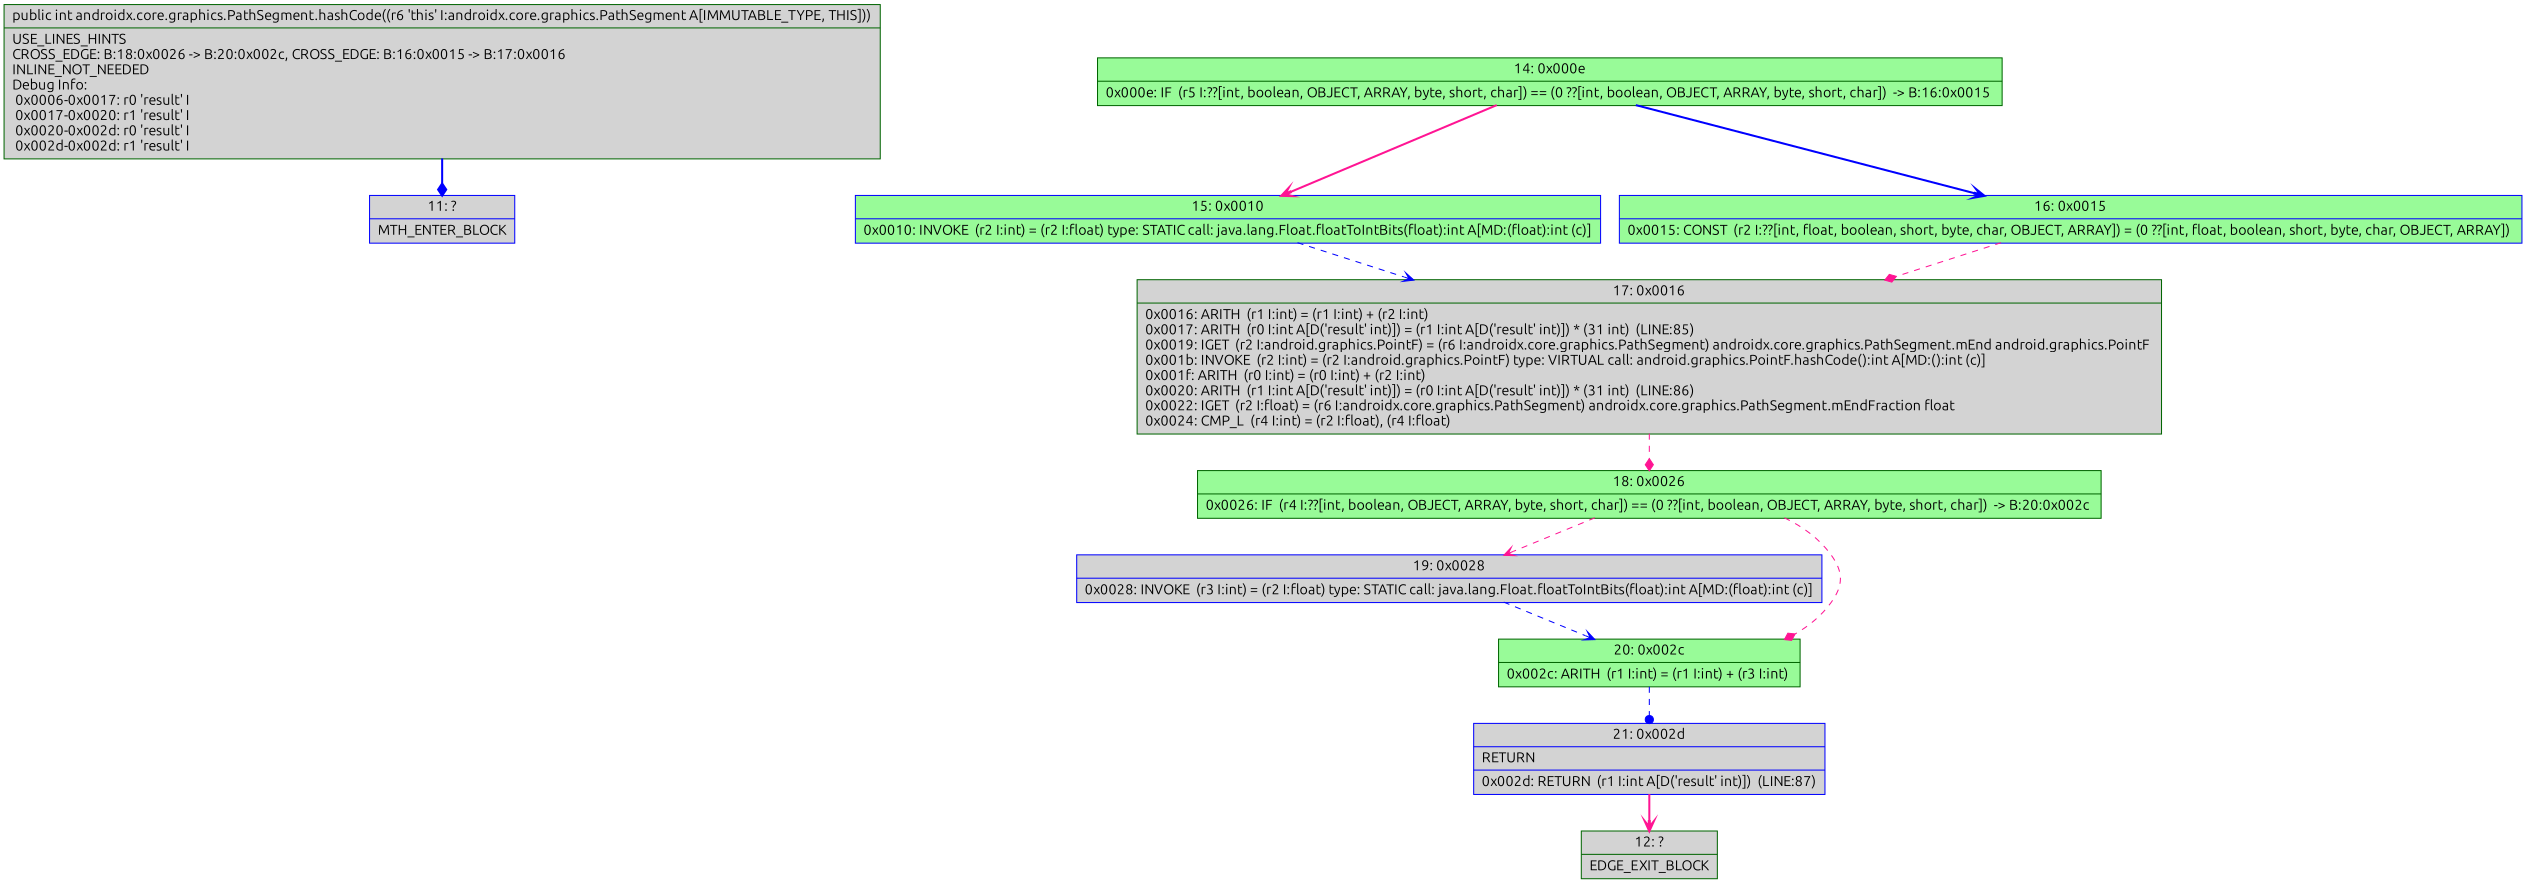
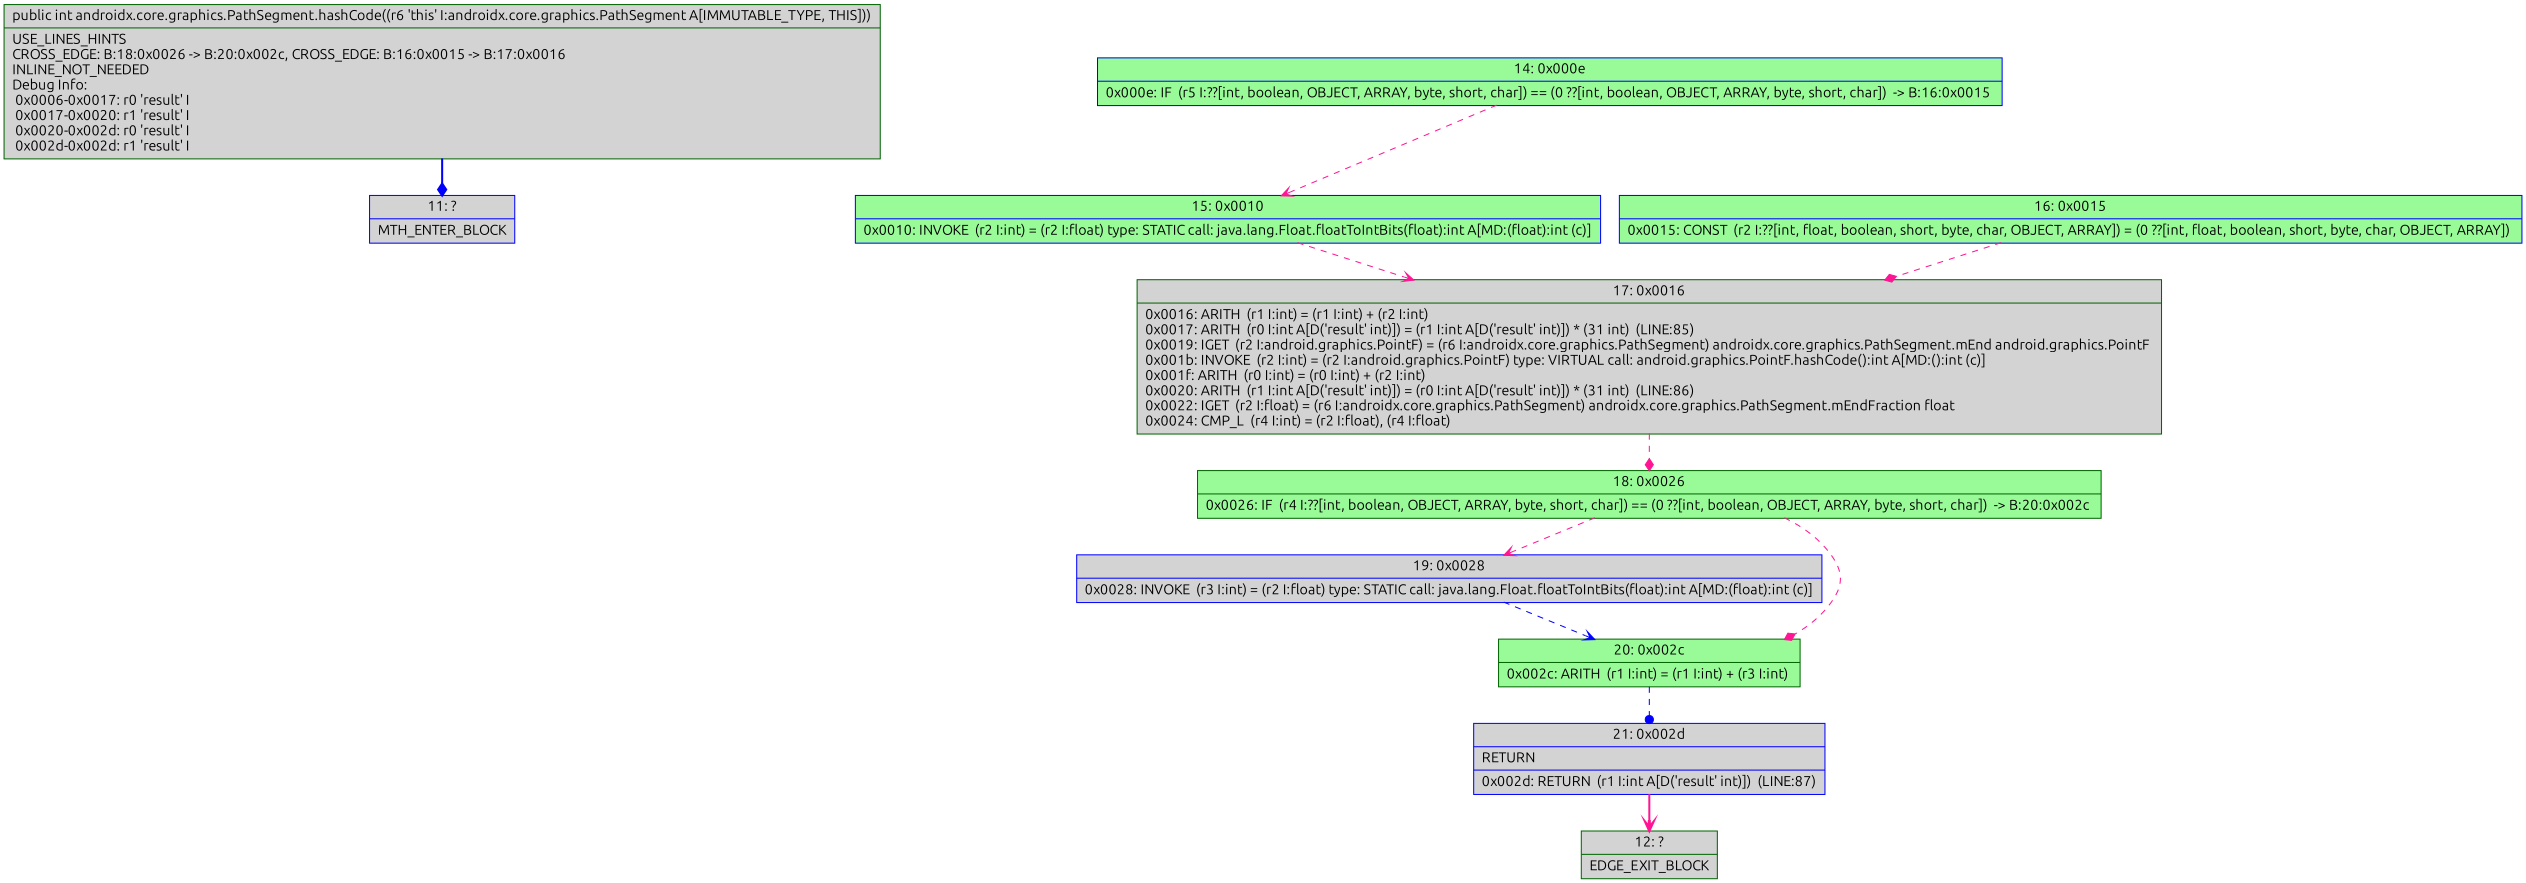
node "14: 0x000e": color darkgreen -> blue
edge "14: 0x000e" -> "15: 0x0010": style bold -> dashed
edge "14: 0x000e" -> "16: 0x0015": removed
edge "15: 0x0010" -> "17: 0x0016": color blue -> deeppink
